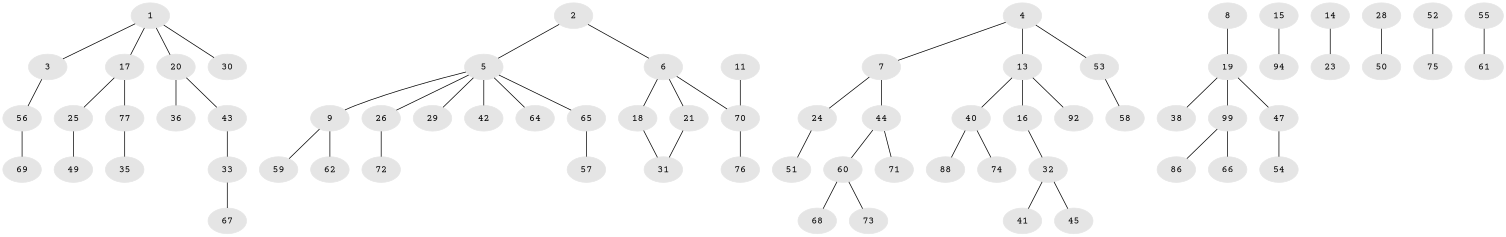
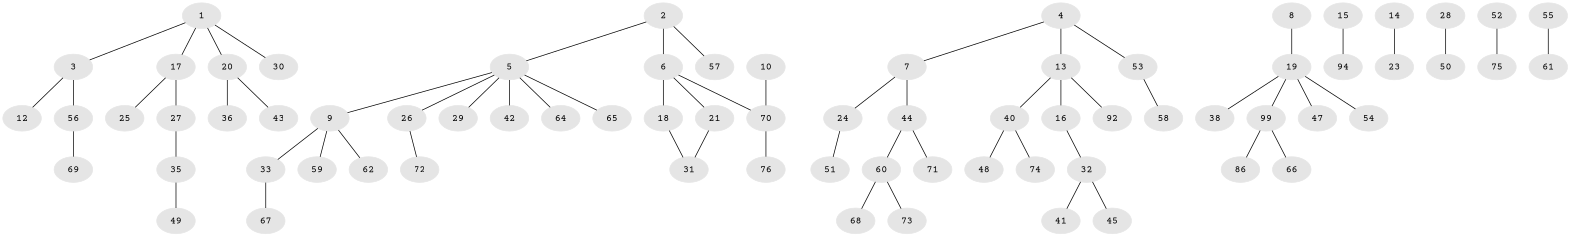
node "11": label "11" -> "10"
node "12": added
node "77": label "77" -> "27"
edge "25" -- "49": now "35" -- "49"
edge "43" -- "33": now "9" -- "33"
edge "65" -- "57": now "2" -- "57"
edge "47" -- "54": now "19" -- "54"
node "88": label "88" -> "48"
